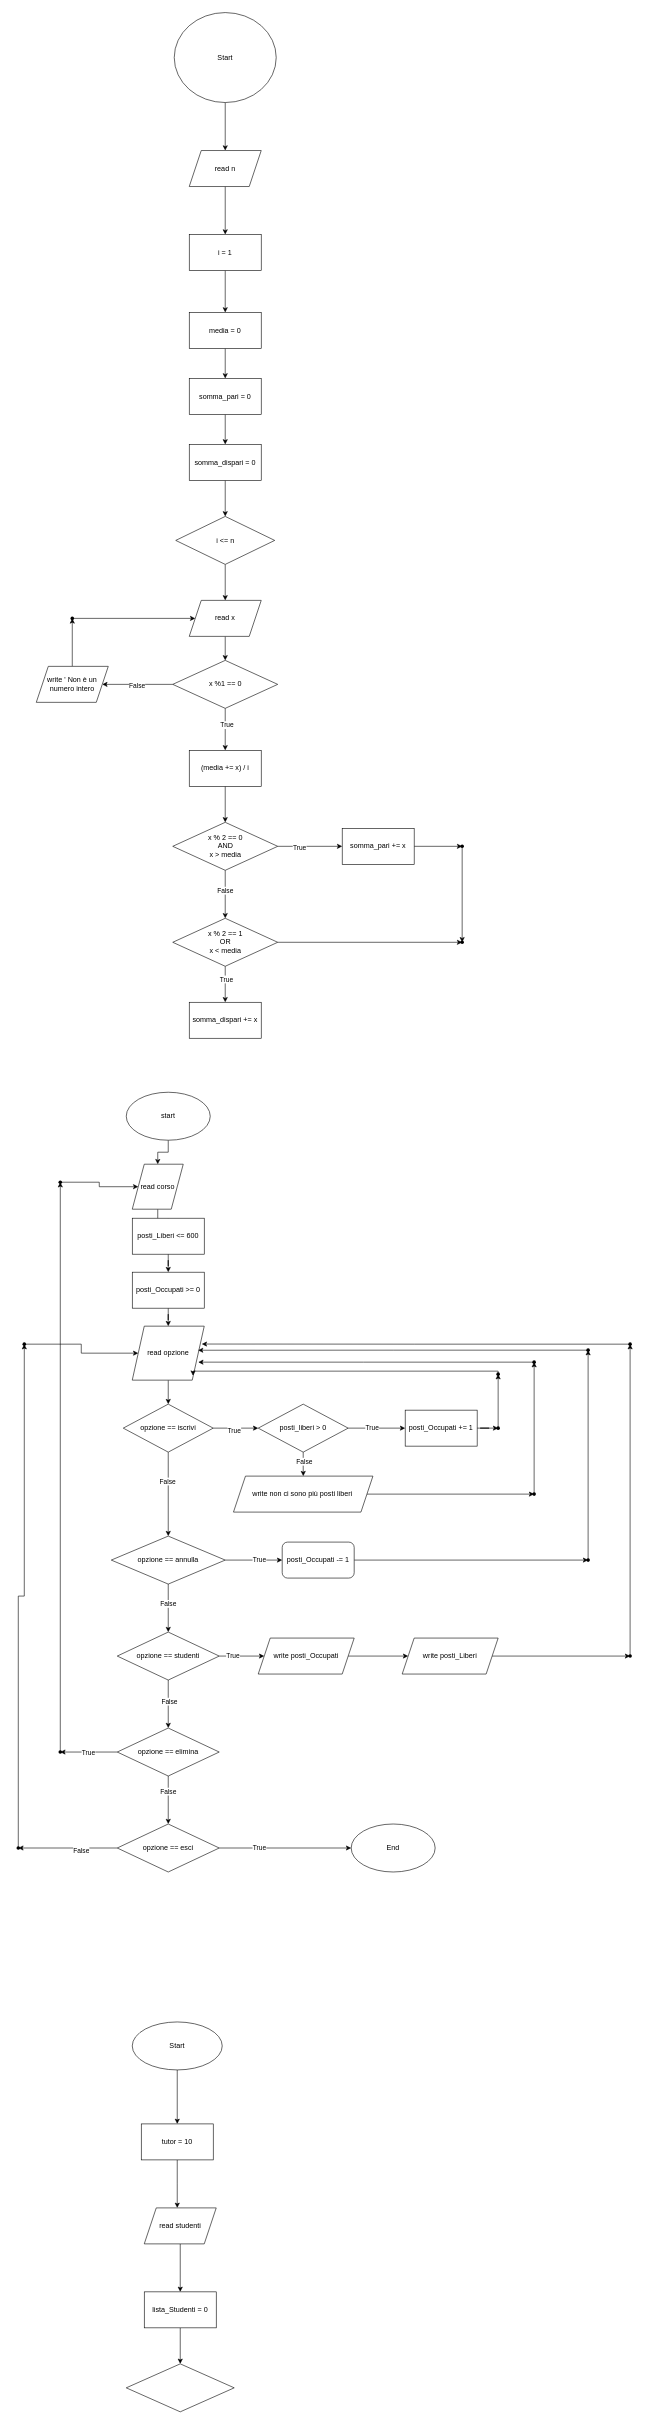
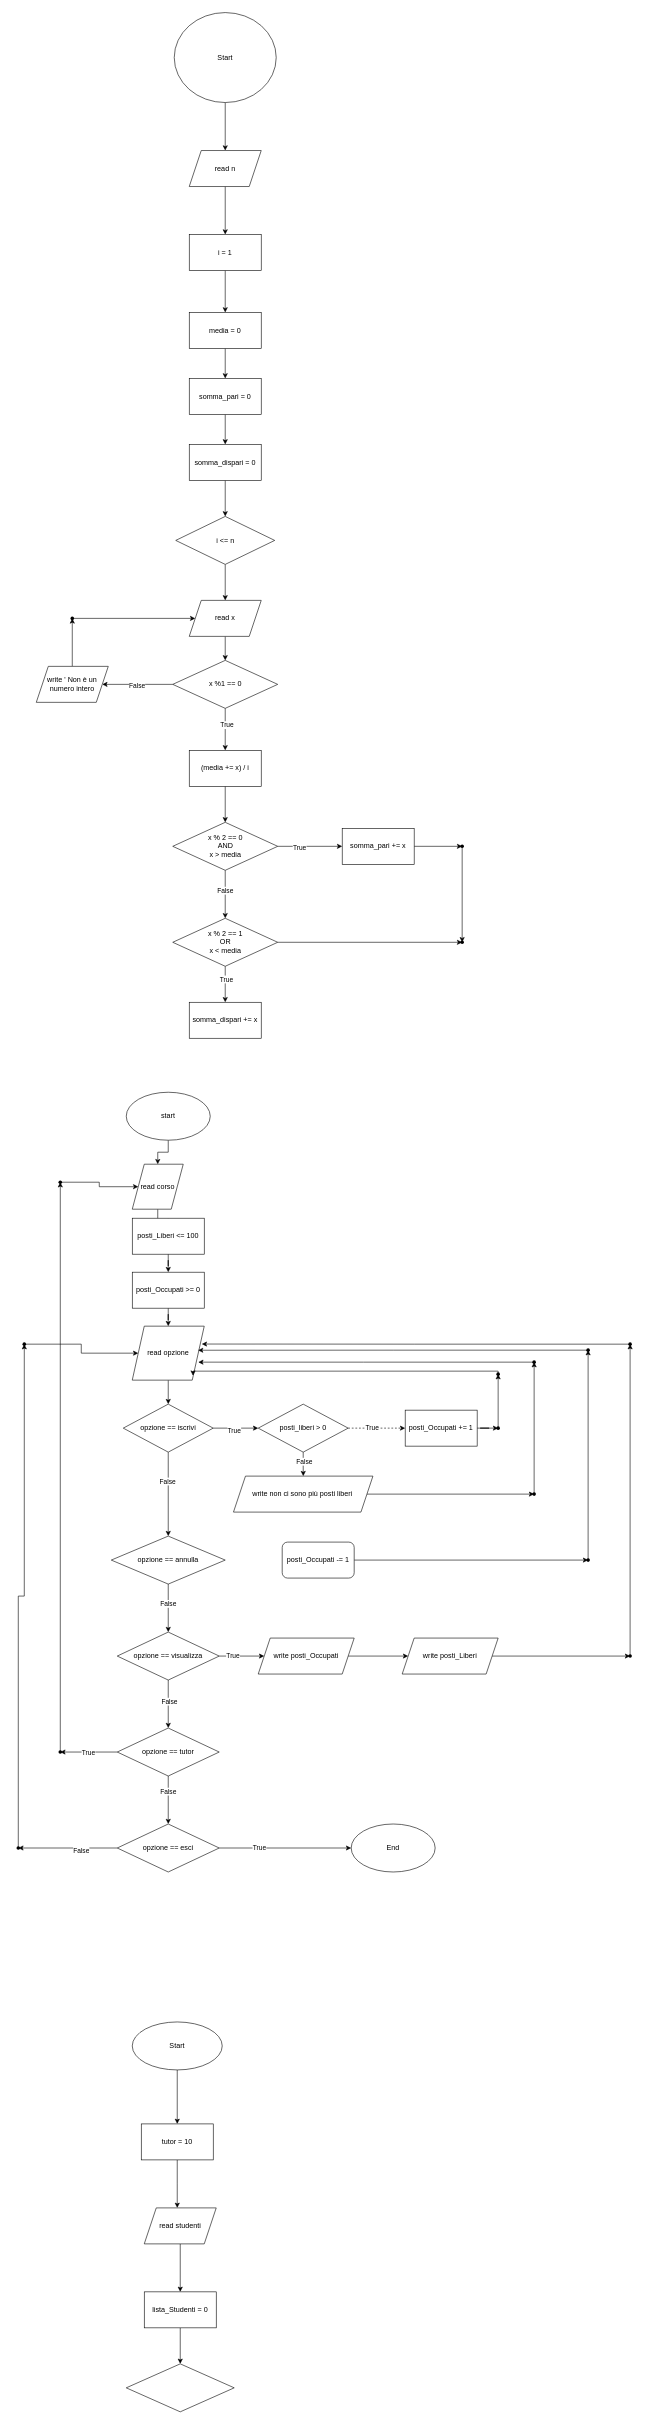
node "posti_Liberi <= 600": label "posti_Liberi <= 600" -> "posti_Liberi <= 100"
edge "posti_liberi > 0" -> "posti_Occupati += 1": style solid -> dashed
edge "opzione == annulla" -> "posti_Occupati -= 1": removed, label "True"
node "opzione == studenti": label "opzione == studenti" -> "opzione == visualizza"
node "opzione == elimina": label "opzione == elimina" -> "opzione == tutor"
